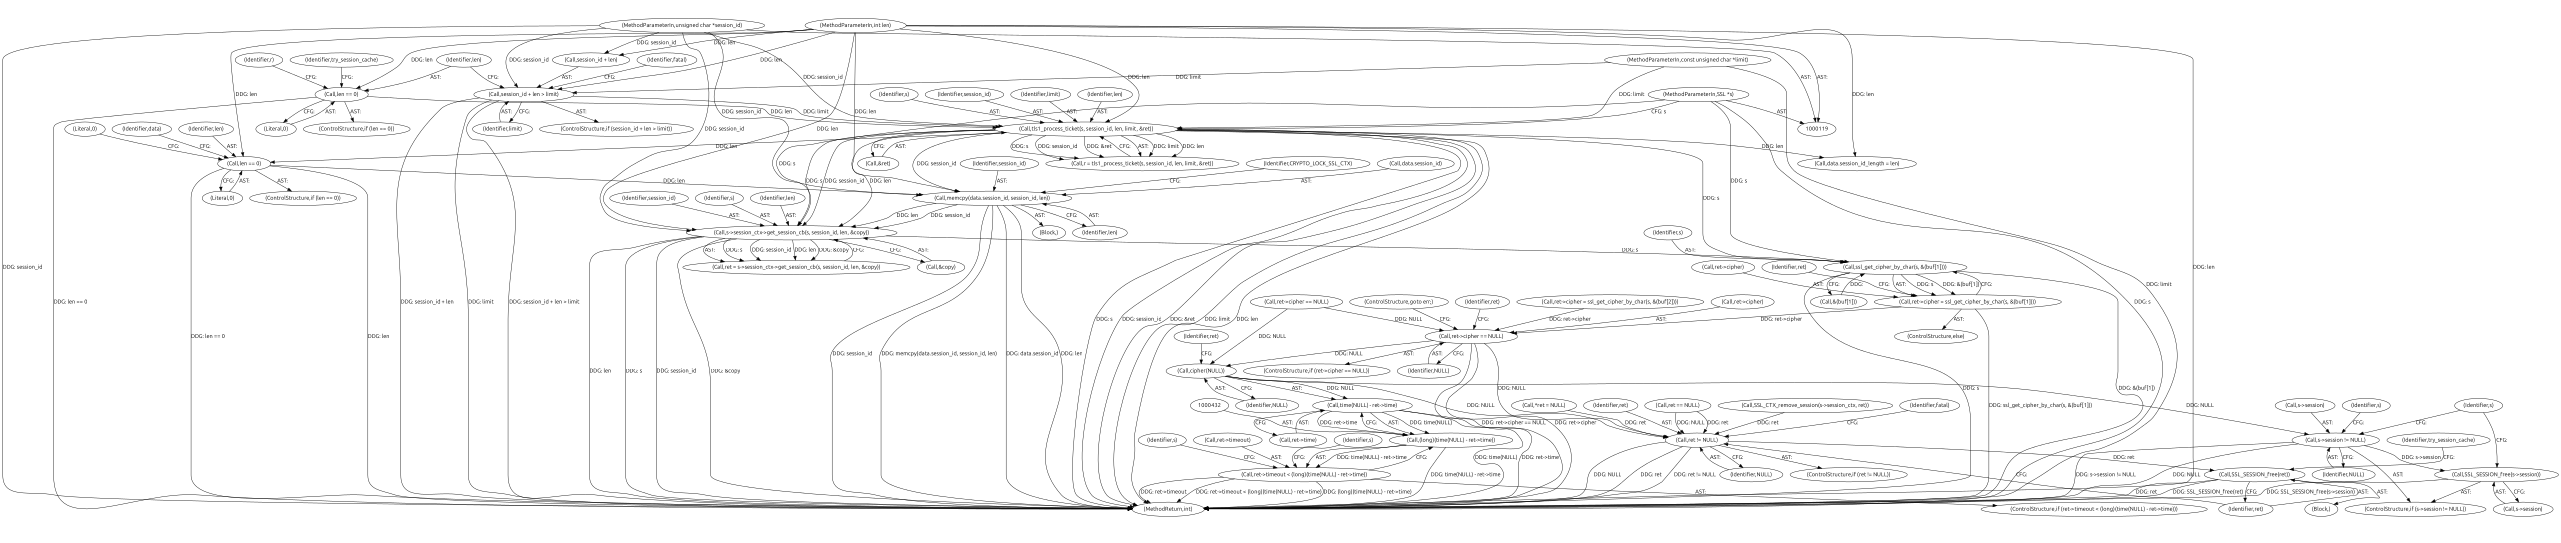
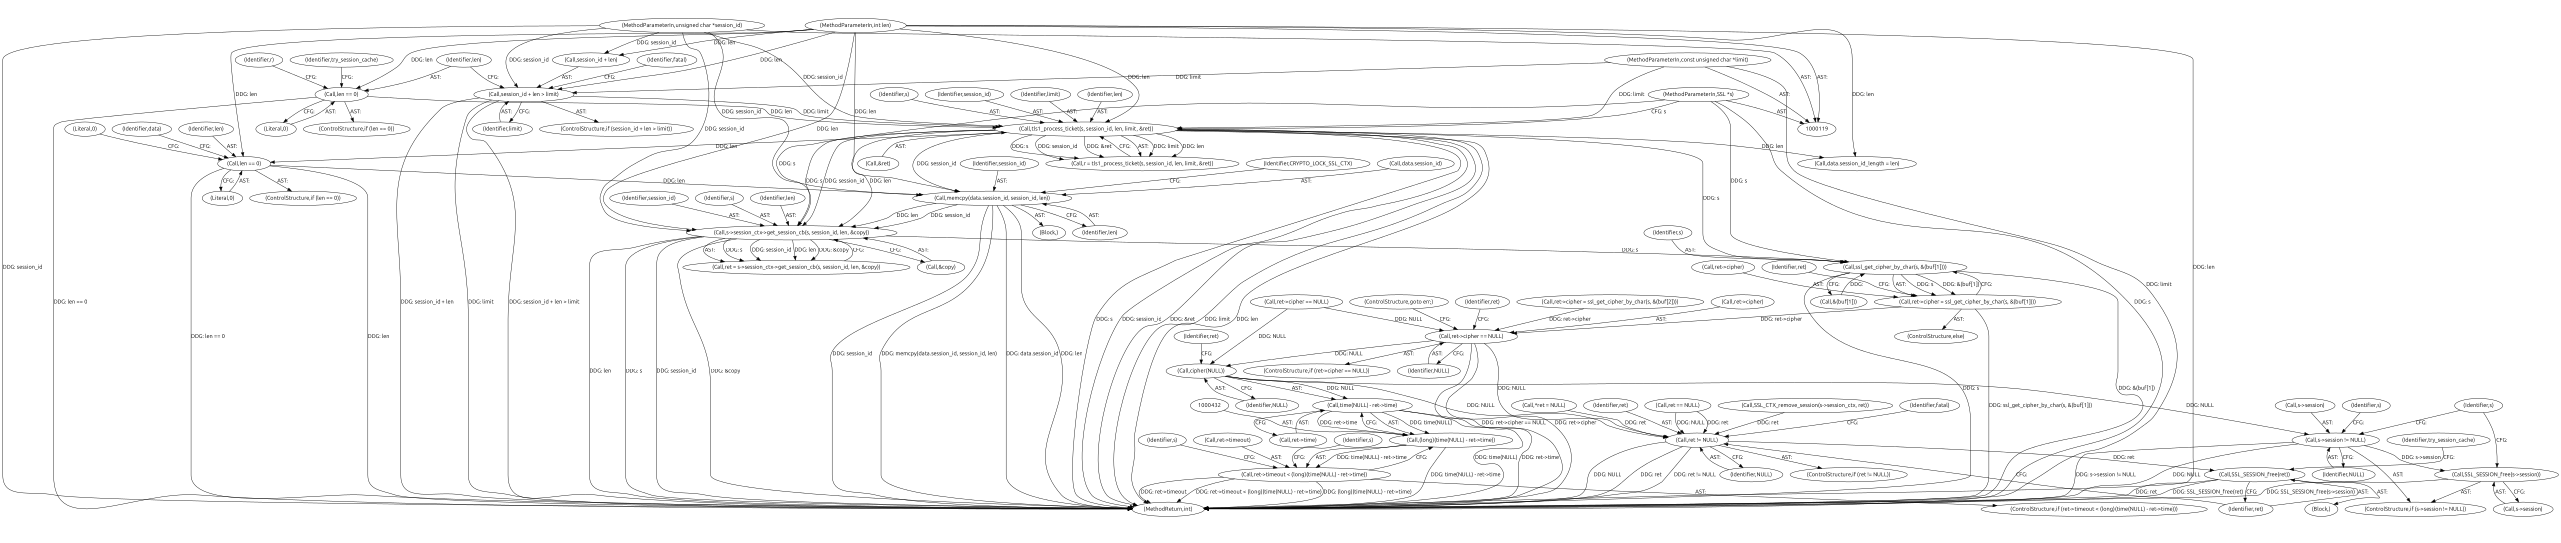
edge "(MethodParameterIn,const unsigned char *limit)" -> "1000119": added, label "AST:"
edge "(Call,tls1_process_ticket(s, session_id, len, limit, &ret))" -> "(Call,&ret)": removed, label "CFG:"
